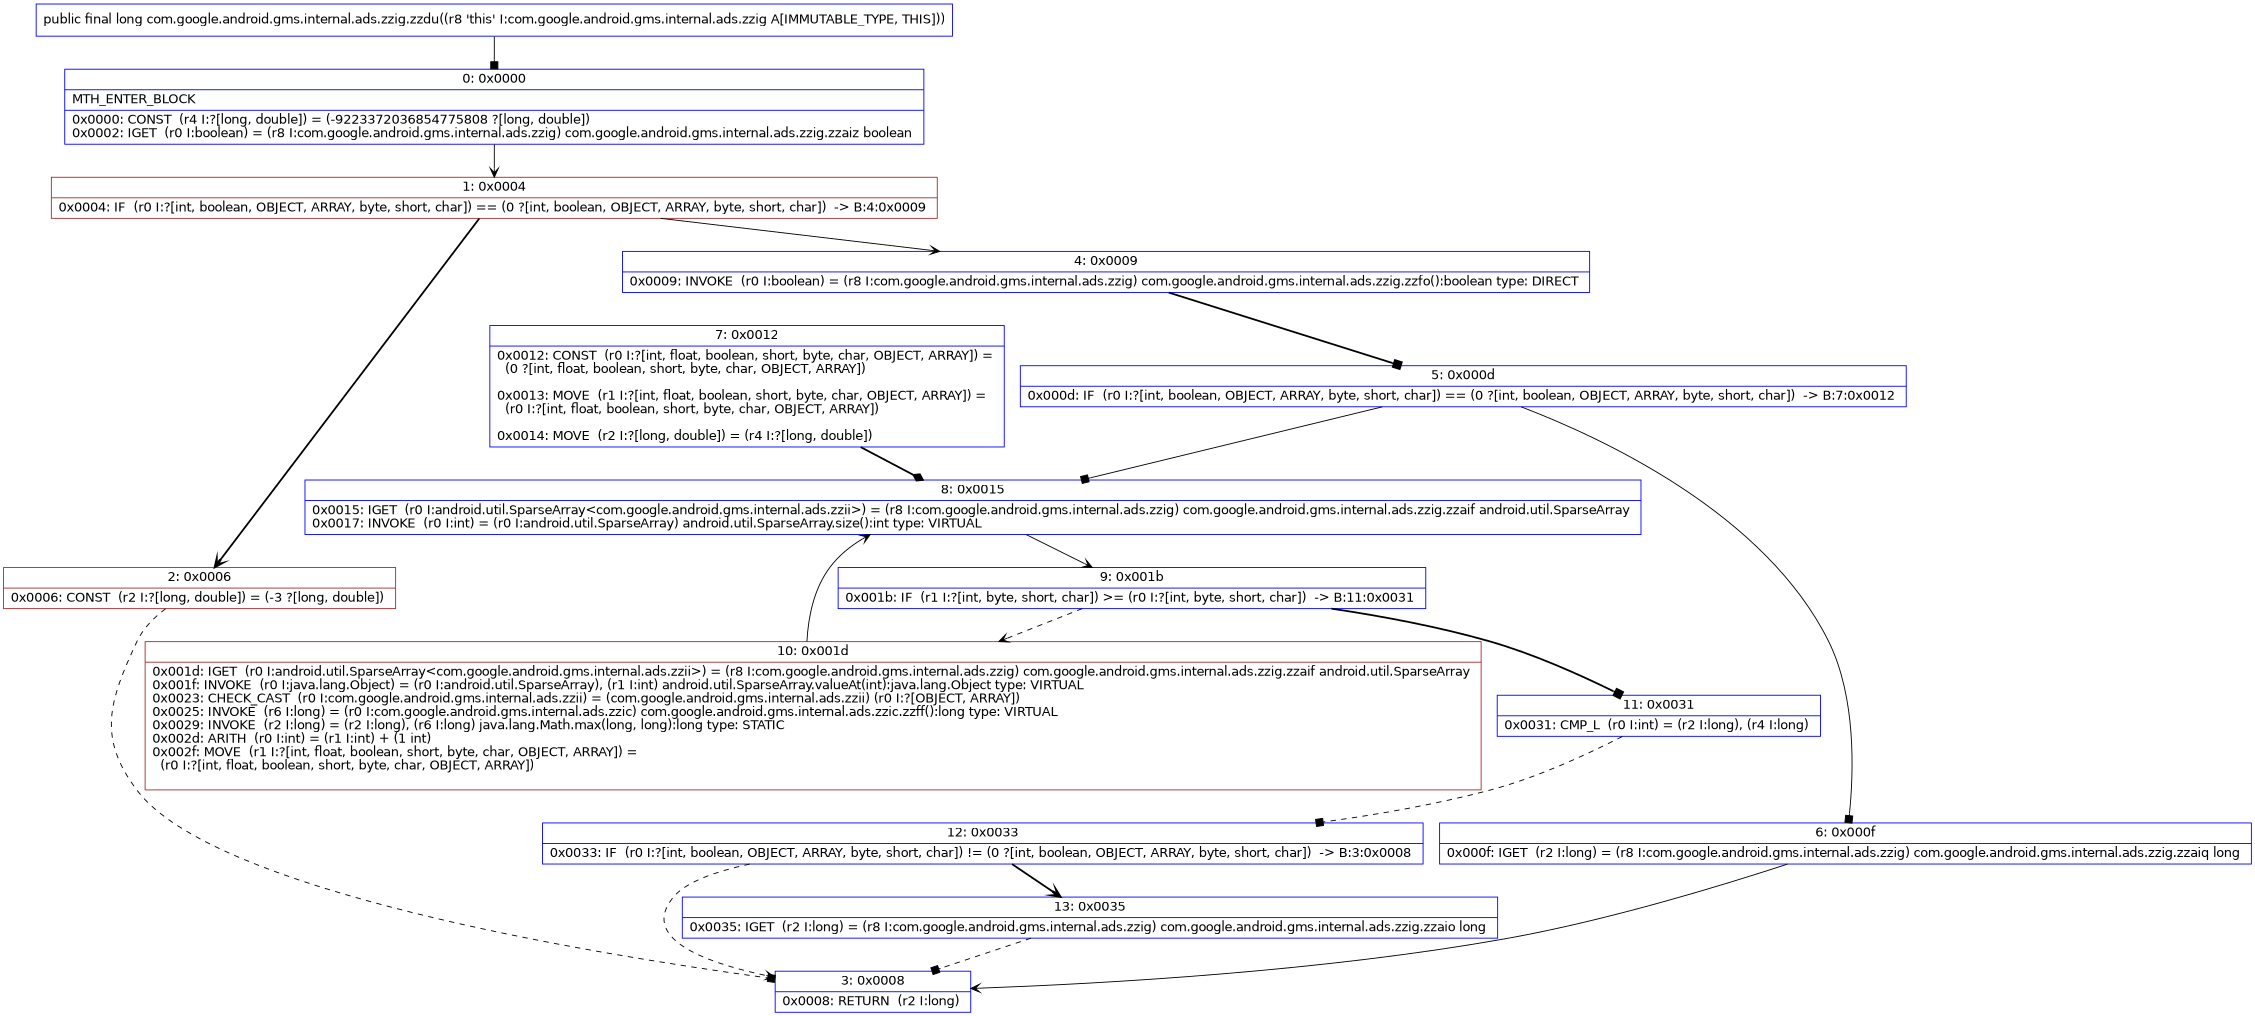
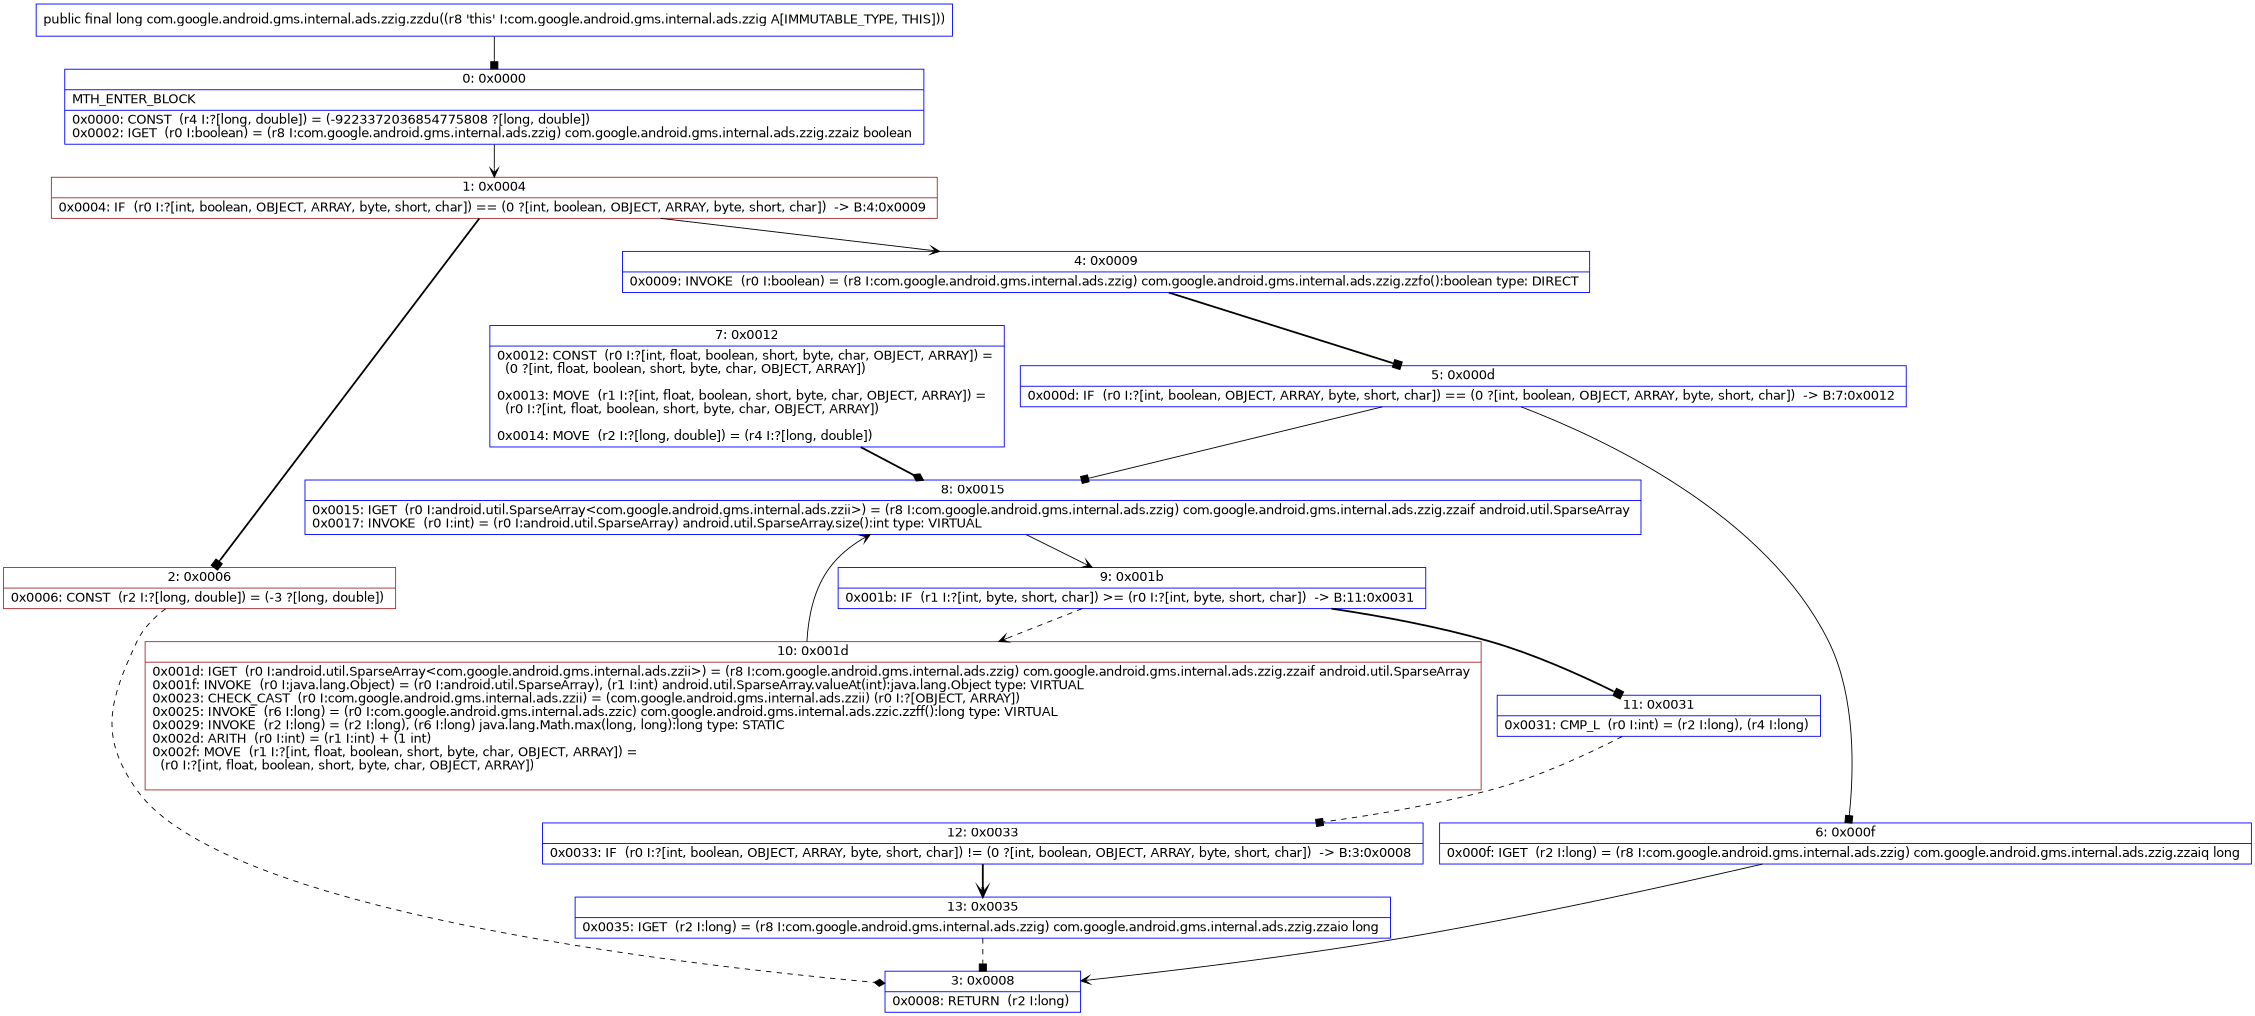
edge "1: 0x0004" -> "2: 0x0006": arrowhead vee -> box
edge "2: 0x0006" -> "3: 0x0008": arrowhead box -> diamond
edge "12: 0x0033" -> "3: 0x0008": removed
